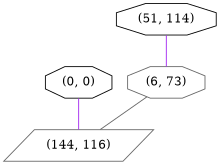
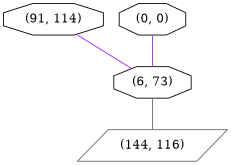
node "(51, 114)": label "(51, 114)" -> "(91, 114)"
node "(6, 73)": color gray40 -> black
edge "(0, 0)" -- "(144, 116)": now "(0, 0)" -- "(6, 73)"
